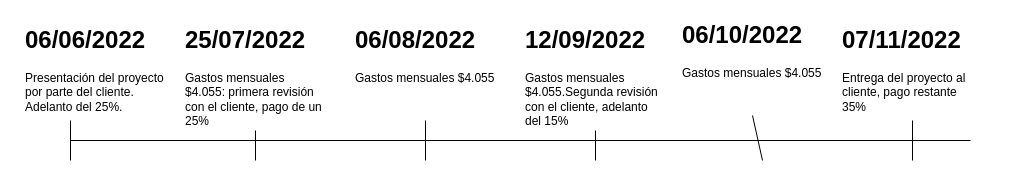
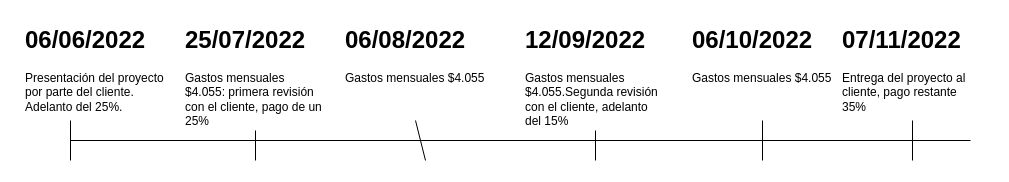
node "06/10/2022Gastos mensuales $4.055": moved (753, 66) -> (763, 71)
node "06/08/2022Gastos mensuales $4.055": moved (426, 71) -> (416, 71)
